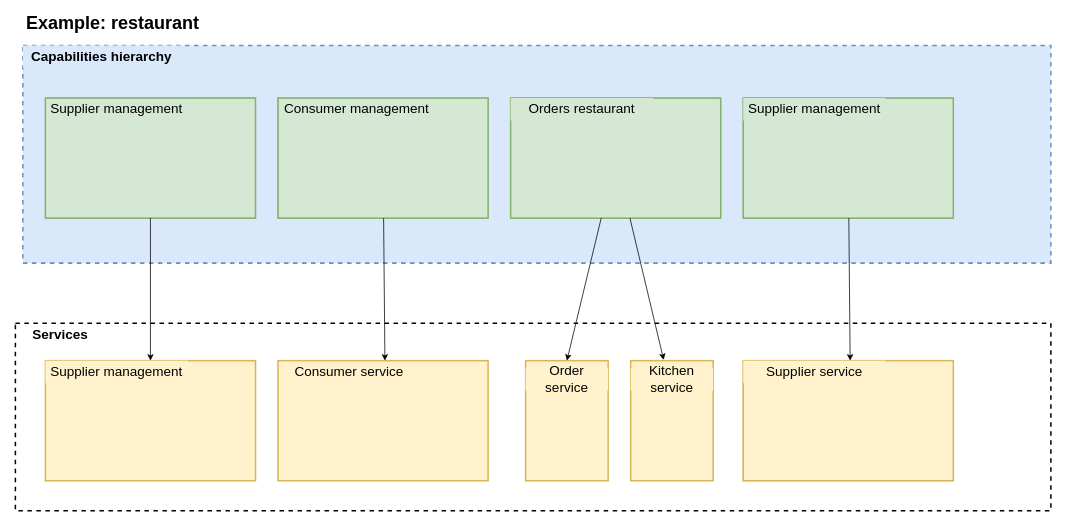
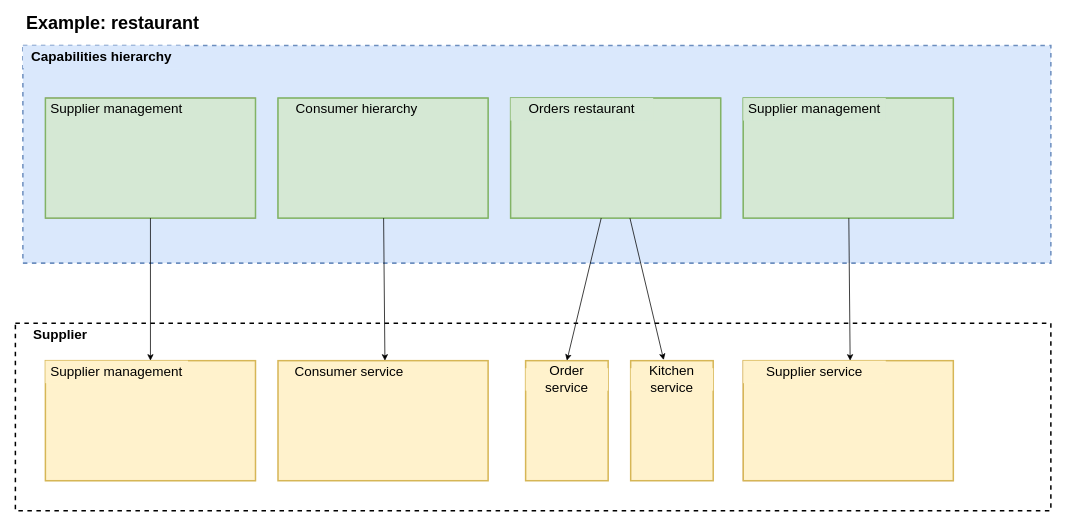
node "Consumer management": label "Consumer management" -> "Consumer hierarchy"
node "Services": label "Services" -> "Supplier"
